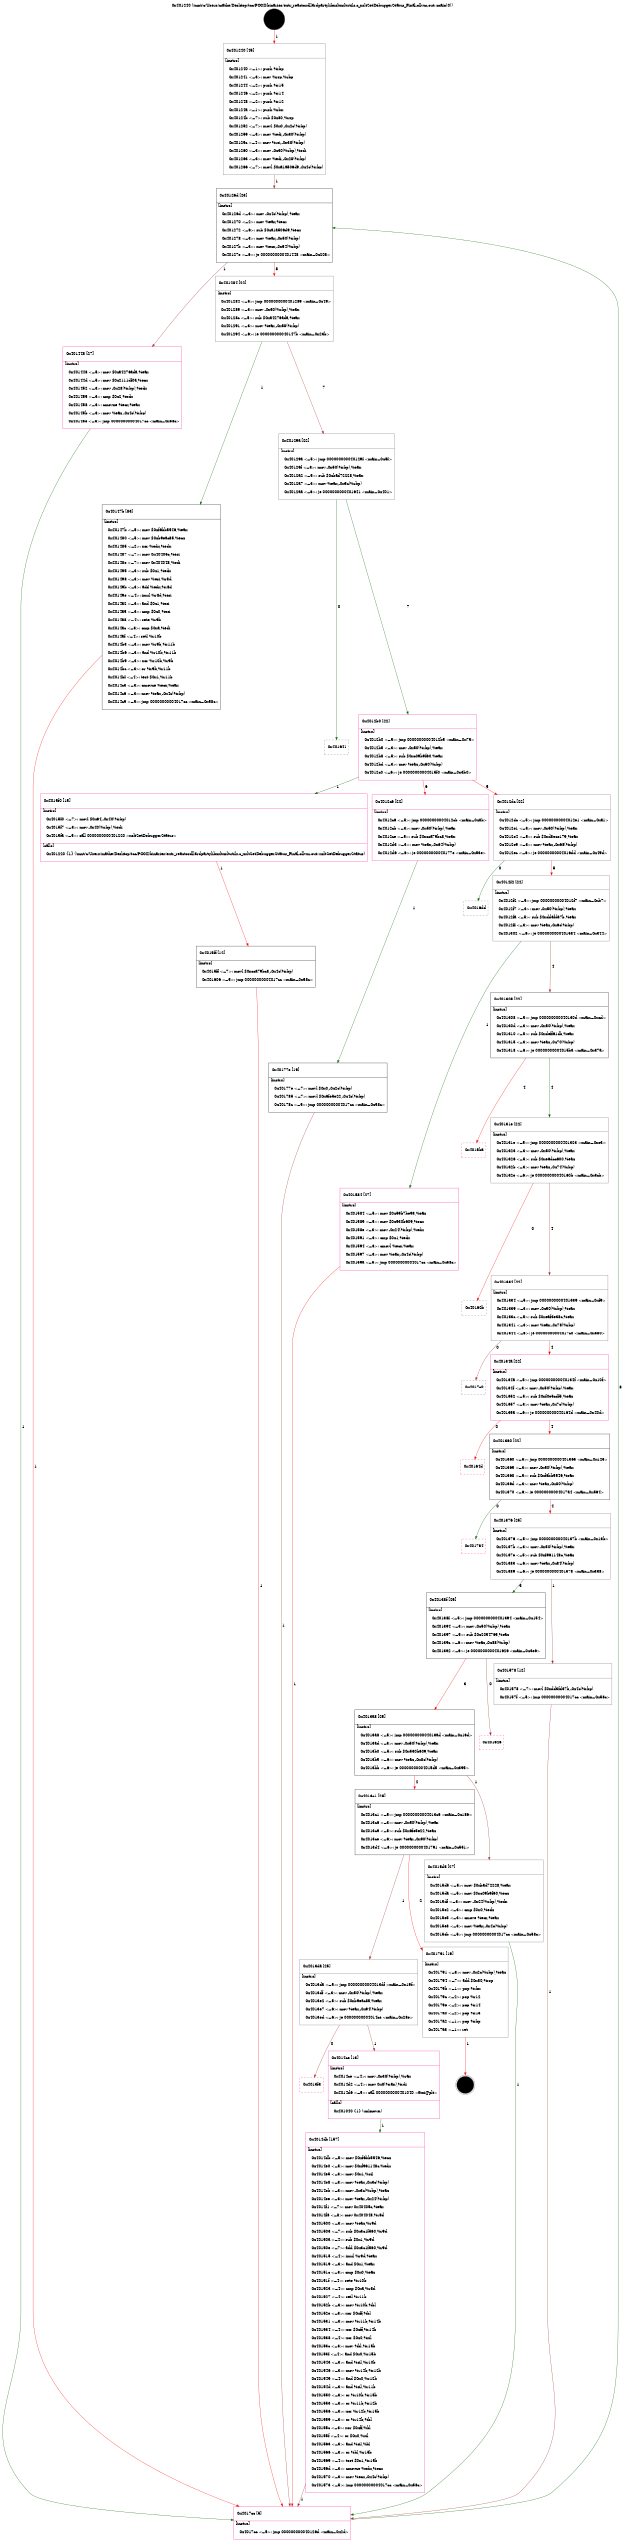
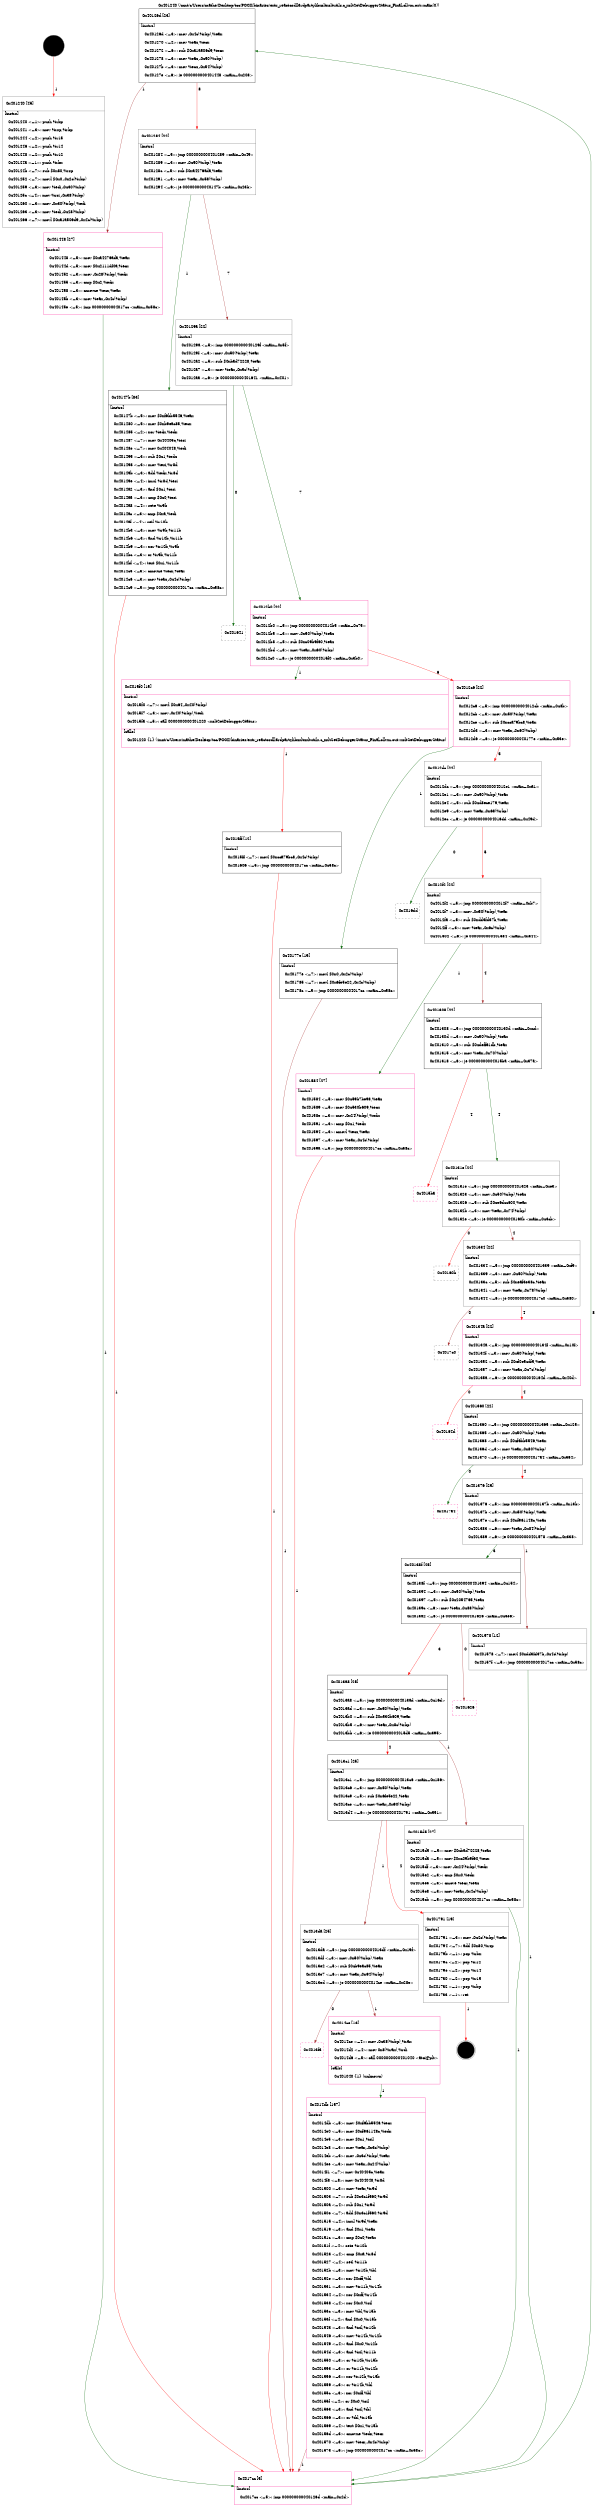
edge "0x401240 [45]" -> "0x40126d [23]": removed, label "1"
edge "0x4012b0 [22]" -> "0x4012dc [22]": now "0x4012c6 [22]" -> "0x4012dc [22]"
edge "0x401578 [12]" -> "0x4017cc [5]": color brown -> darkgreen
